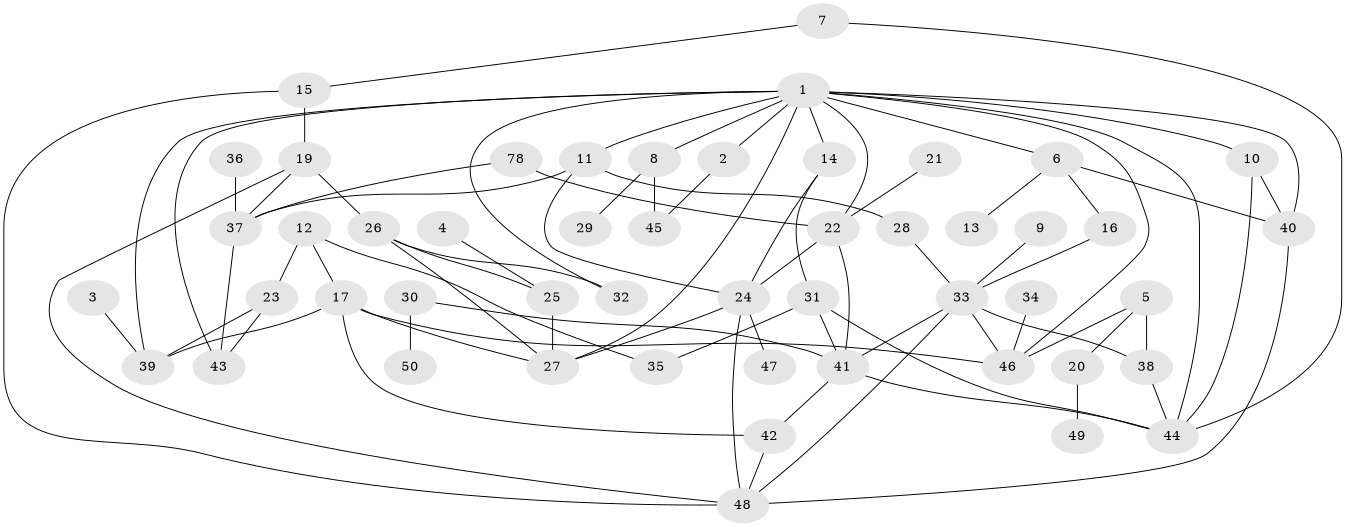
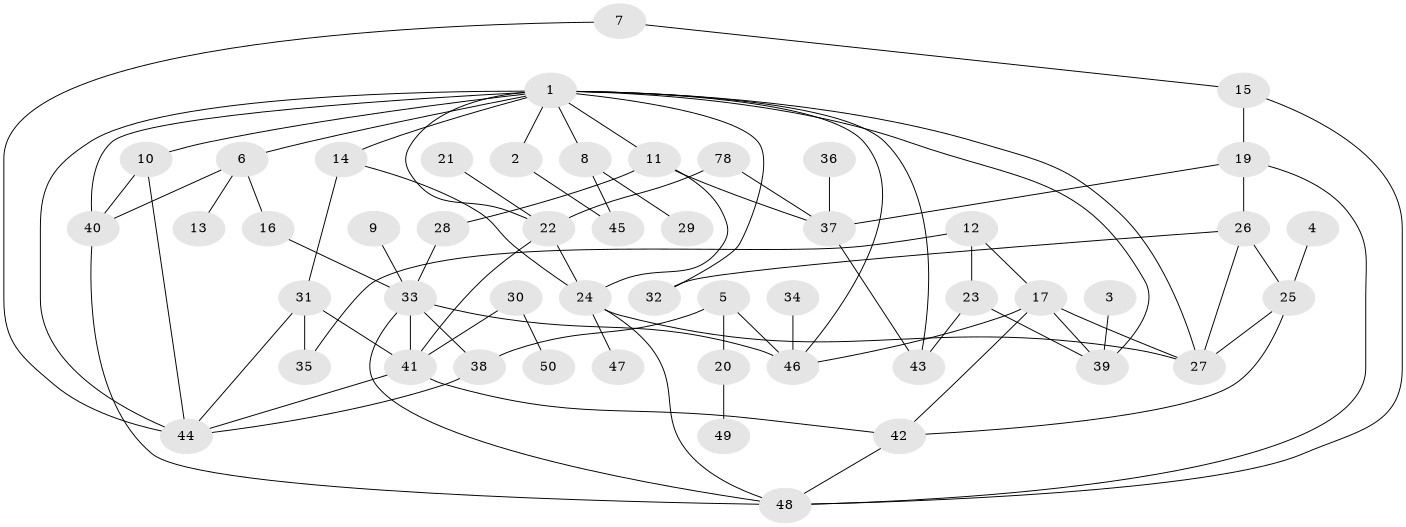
edge "25" -- "42": added
